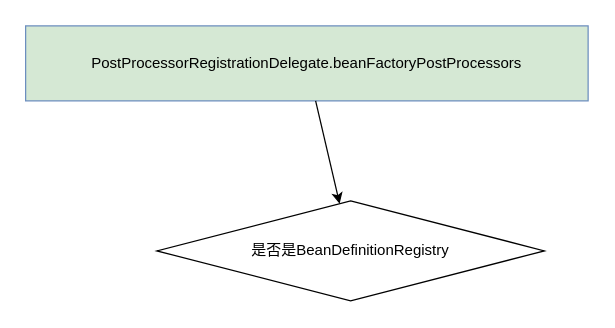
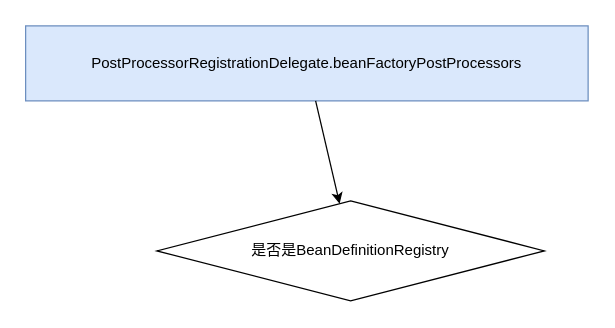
node "PostProcessorRegistrationDelegate.beanFactoryPostProcessors": fillcolor #d5e8d4 -> #dae8fc
